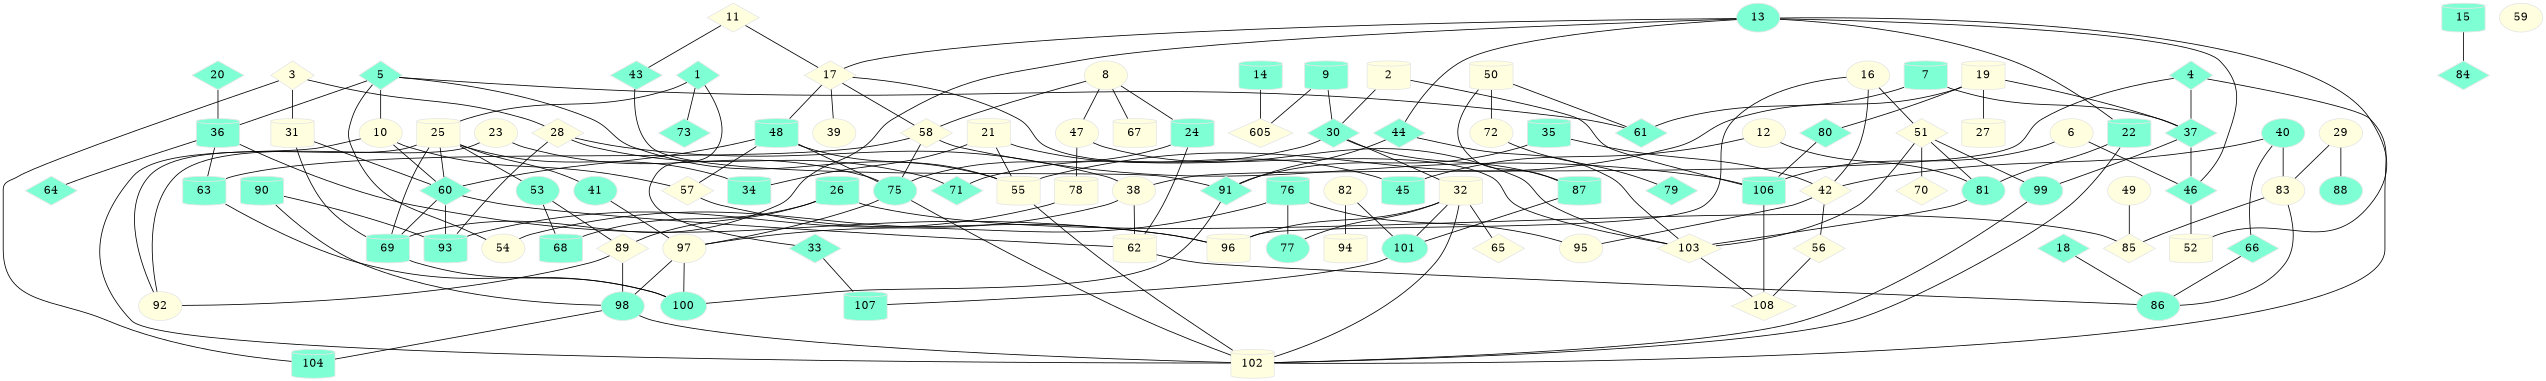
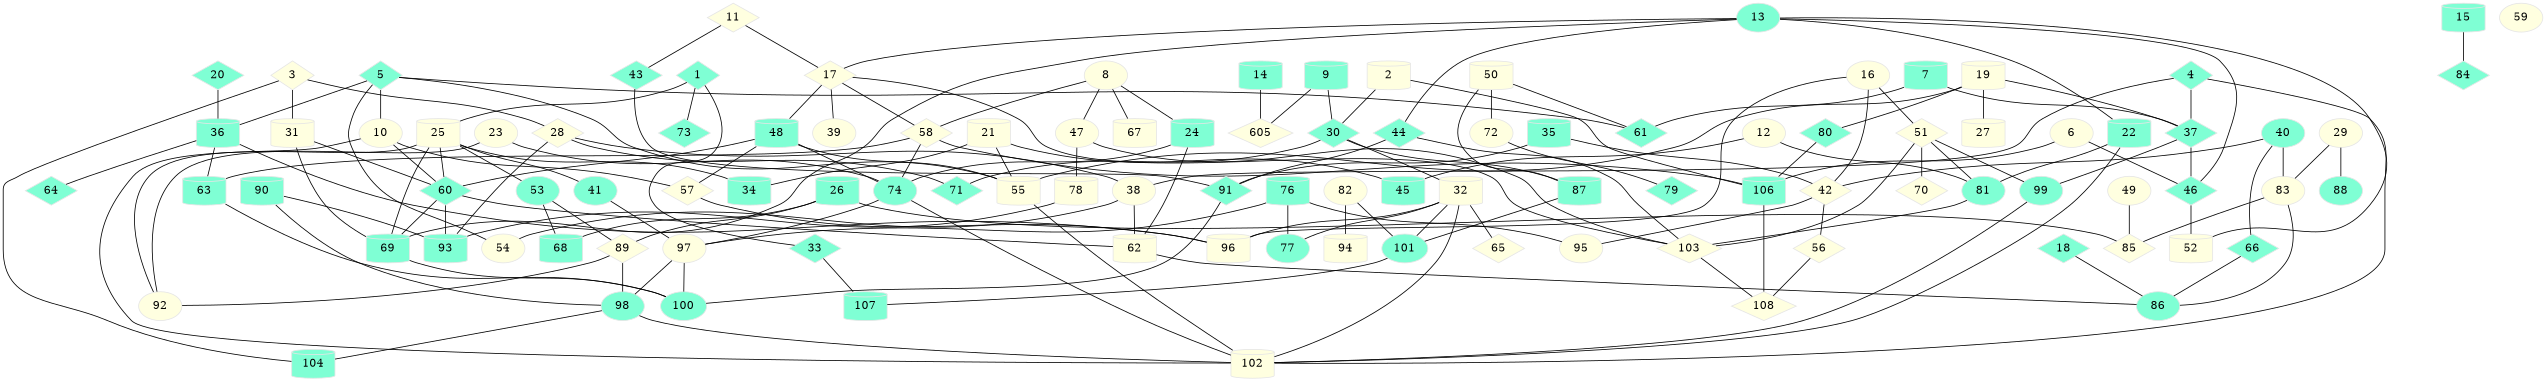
node "75": label "75" -> "74"
